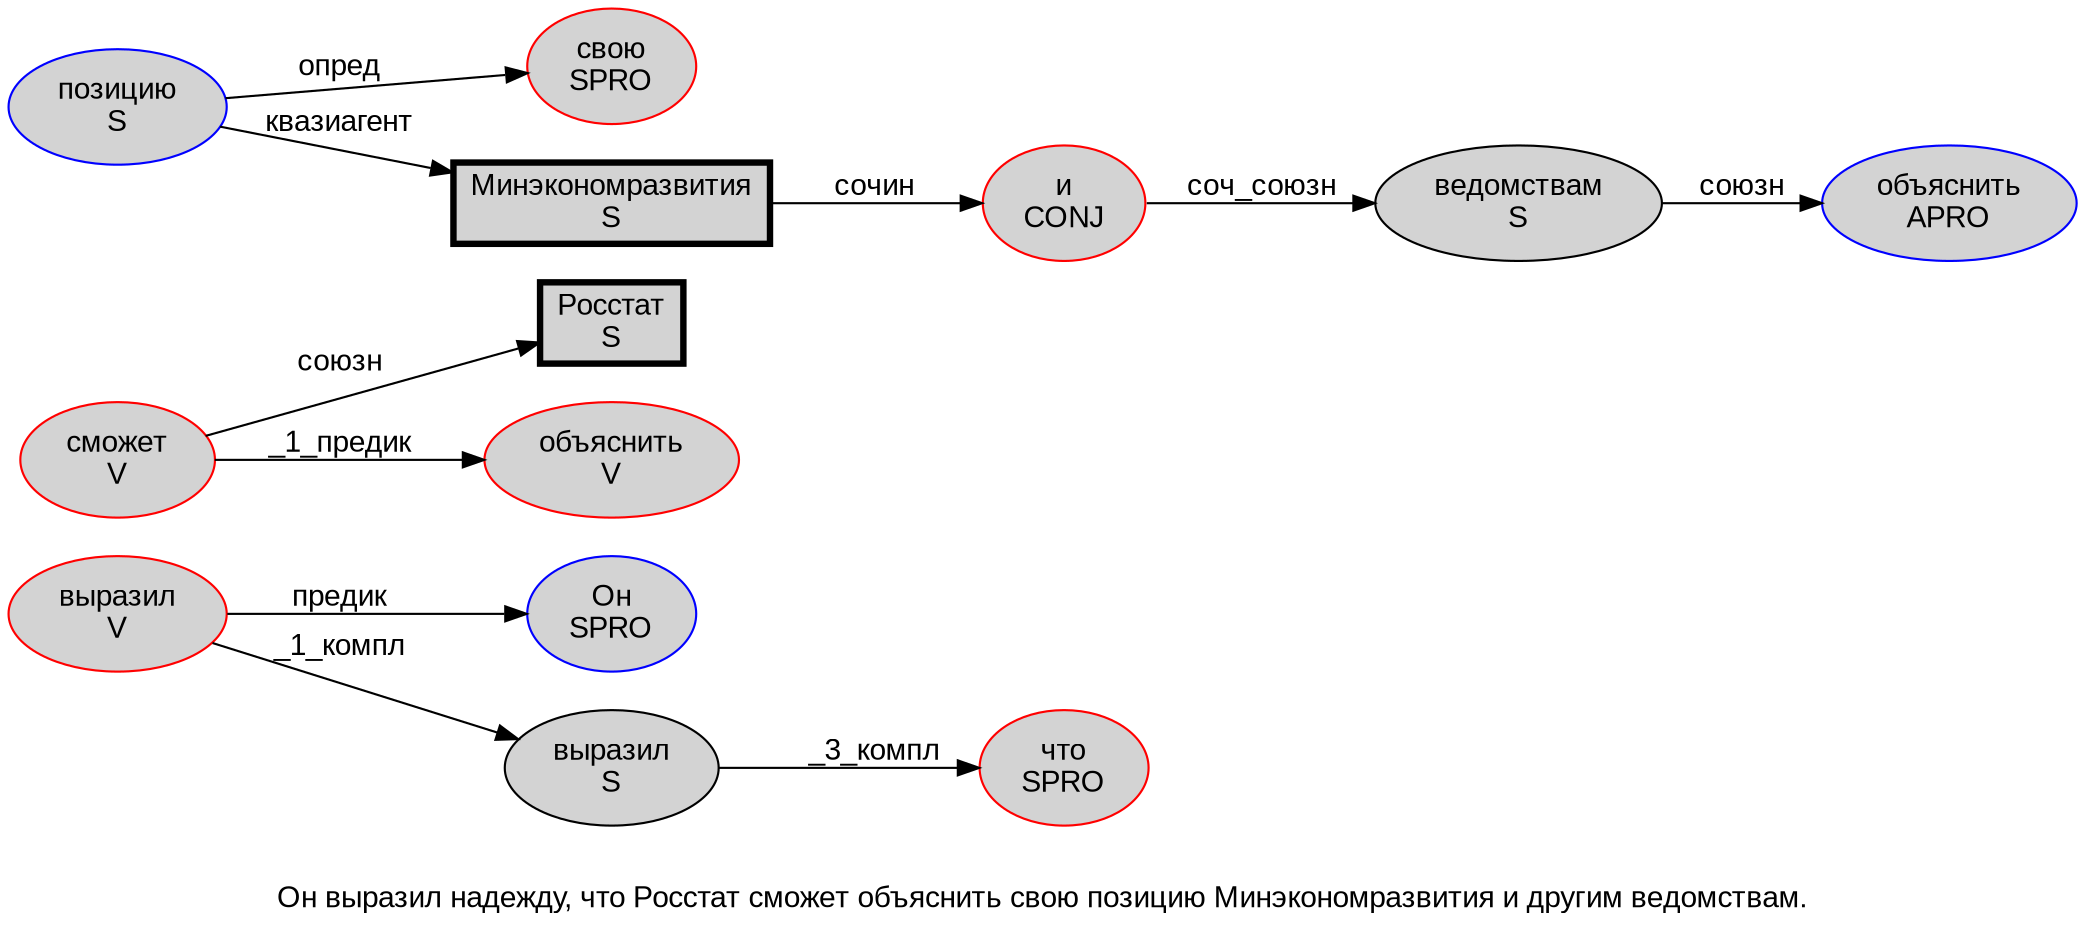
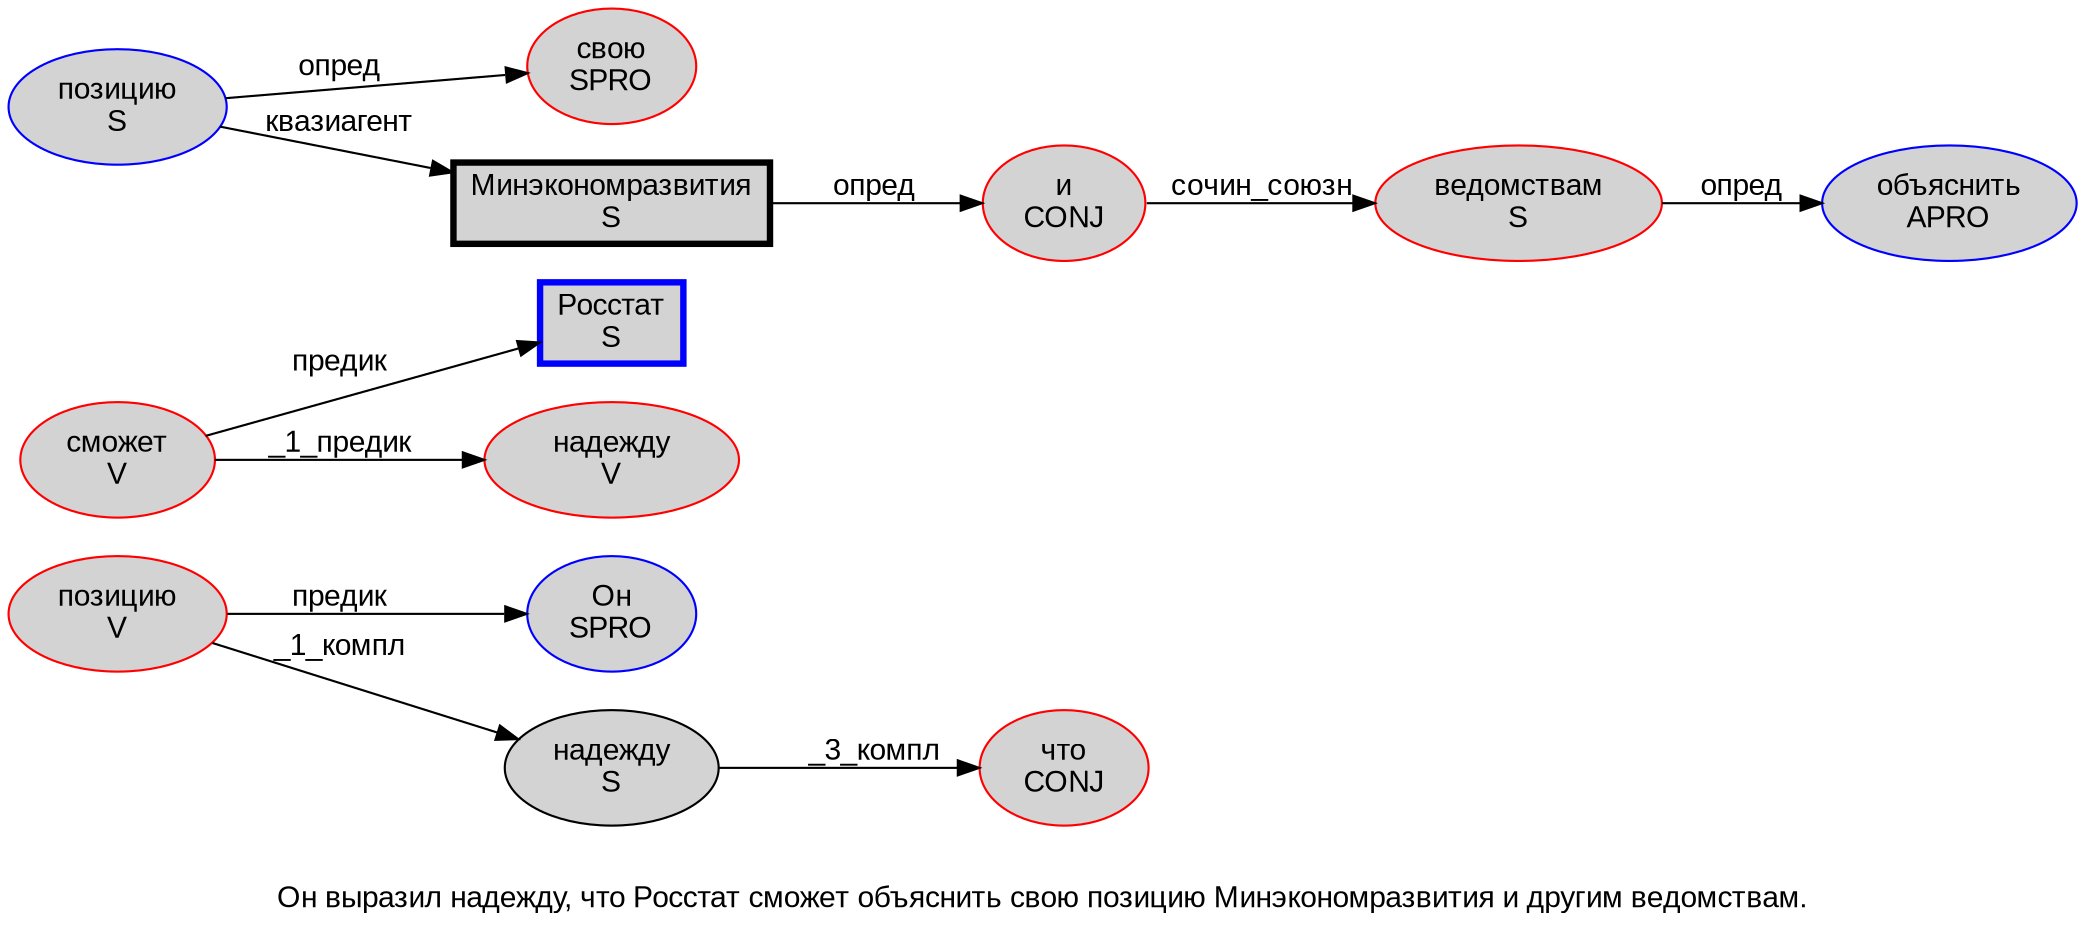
edge "Минэкономразвития S" -> "и CONJ": label "сочин" -> "опред"
edge "и CONJ" -> "ведомствам S": label "соч_союзн" -> "сочин_союзн"
edge "ведомствам S" -> "объяснить APRO": label "союзн" -> "опред"
node "ведомствам S": color black -> red
node "Росстат S": color black -> blue
edge "сможет V" -> "Росстат S": label "союзн" -> "предик"
node "объяснить V": label "объяснить V" -> "надежду V"
node "выразил V": label "выразил V" -> "позицию V"
node "выразил S": label "выразил S" -> "надежду S"
node "что SPRO": label "что SPRO" -> "что CONJ"
